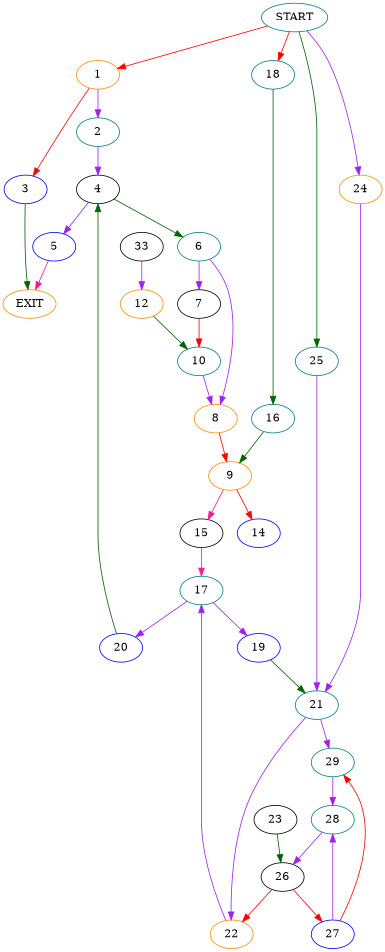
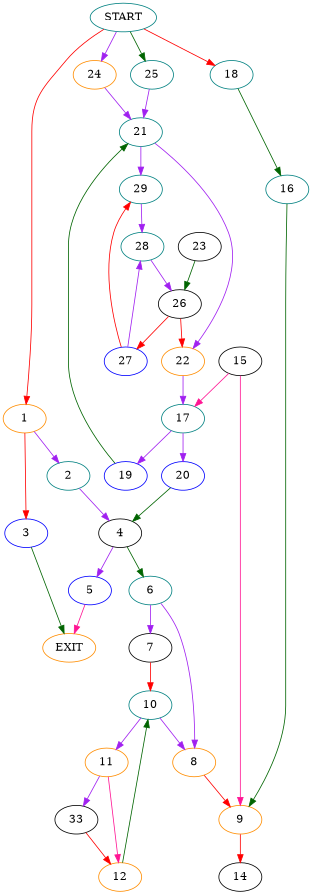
edge "33" -> "12": color purple -> red
edge "9" -> "15": reversed
node "14": color blue -> black
node "11": added
